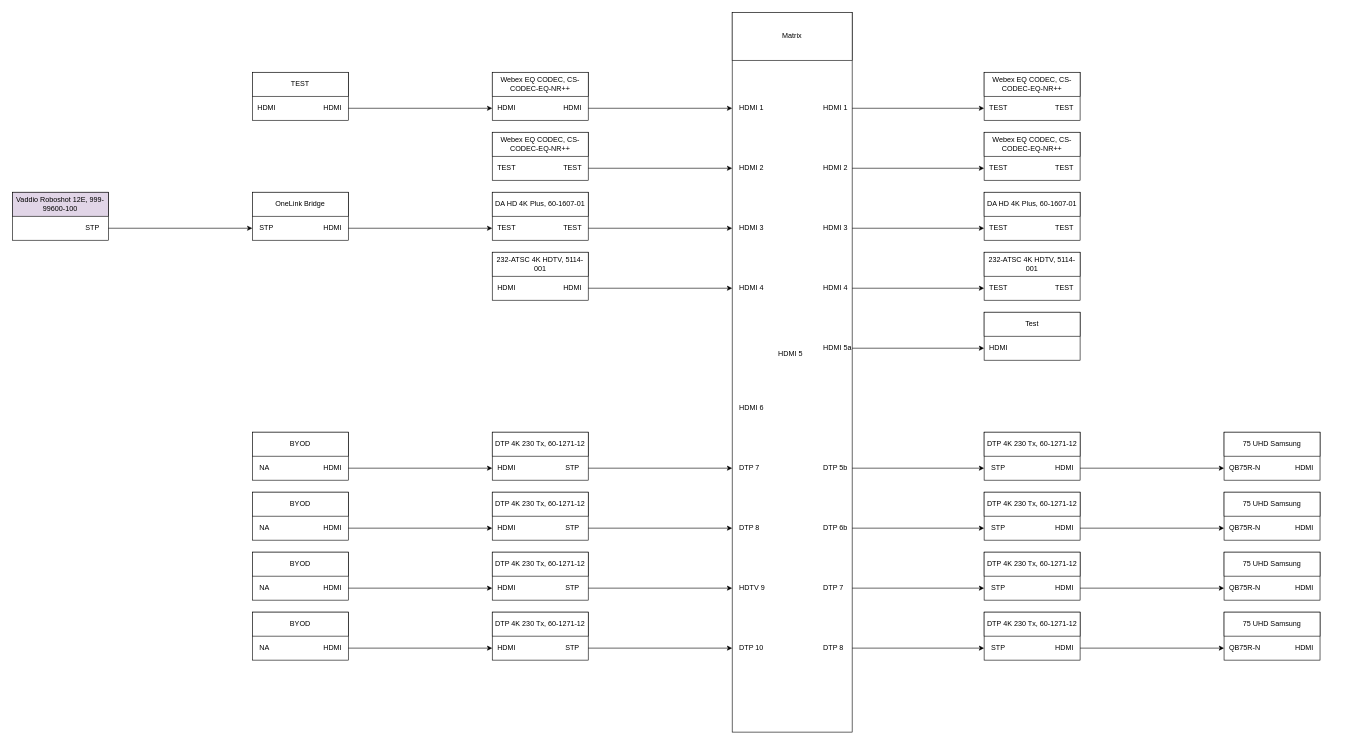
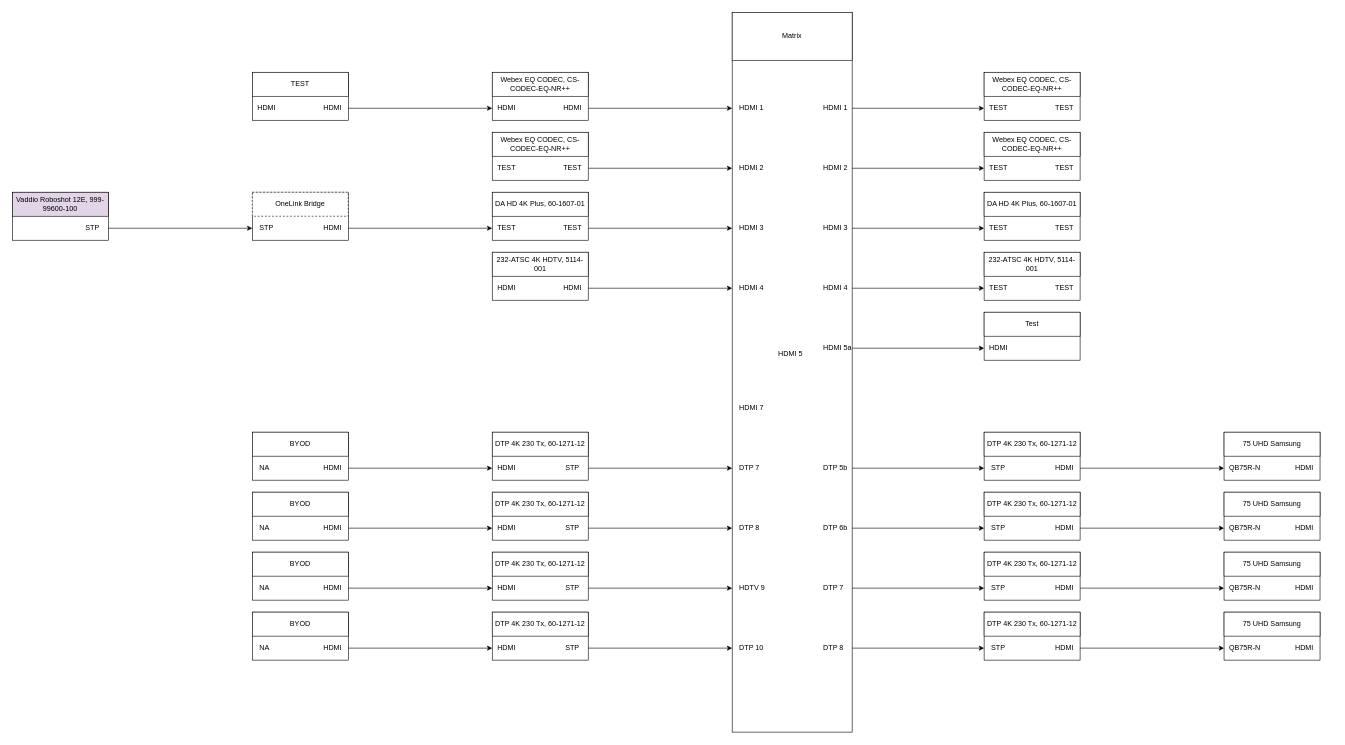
node "OneLink Bridge": style solid -> dashed
node "HDMI 6": label "HDMI 6" -> "HDMI 7"
